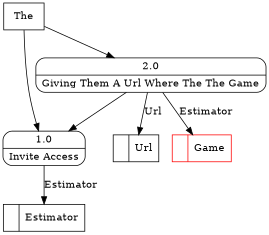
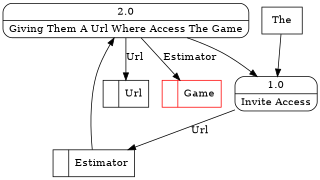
edge "The" -> "2.0": now "Estimator" -> "2.0"
node "2.0": text "Giving Them A Url Where The The Game" -> "Giving Them A Url Where Access The Game"
edge "1.0" -> "Estimator": label "Estimator" -> "Url"
